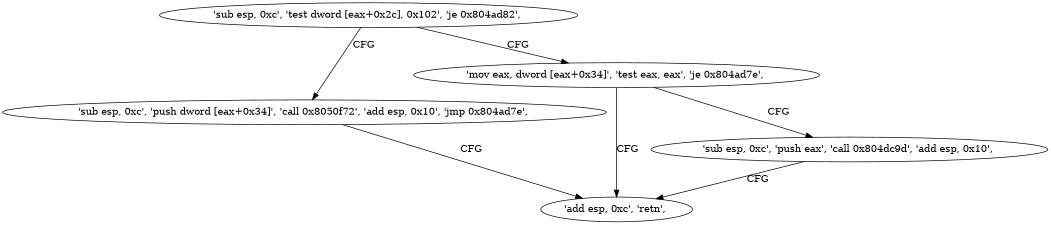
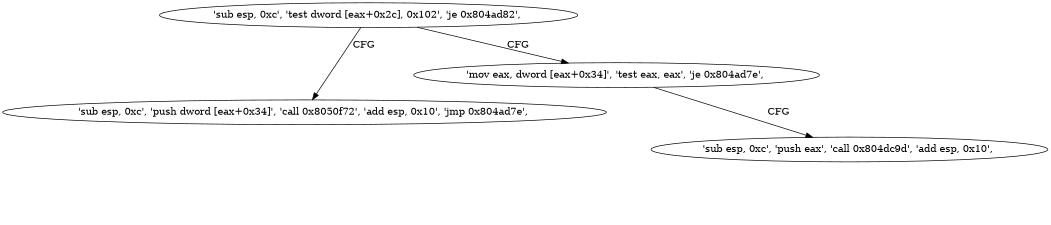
node "'add esp, 0xc', 'retn',": removed
